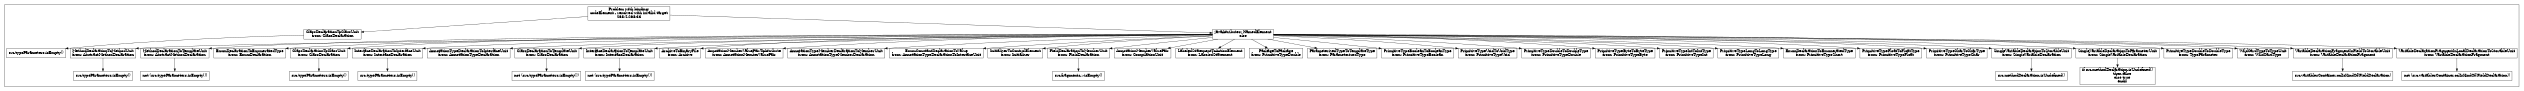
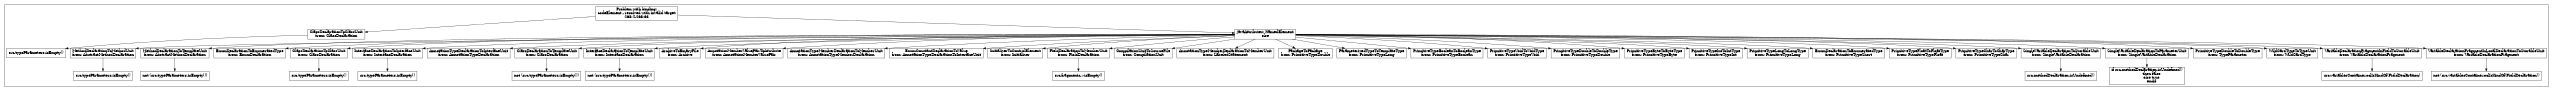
node "AnnotationMemberValuePair from: CompilationUnit": label "AnnotationMemberValuePair from: CompilationUnit" -> "CompilationUnitToSourceFile from: CompilationUnit"
node "LabeledStatementToActionElement from: LabeledStatement": label "LabeledStatementToActionElement from: LabeledStatement" -> "AnnotationTypeMemberDeclarationToMemberUnit from: LabeledStatement"
node "ParameterizedTypeToTemplateType from: ParameterizedType": label "ParameterizedTypeToTemplateType from: ParameterizedType" -> "ParameterizedTypeToTemplateType from: PrimitiveTypeLong"
